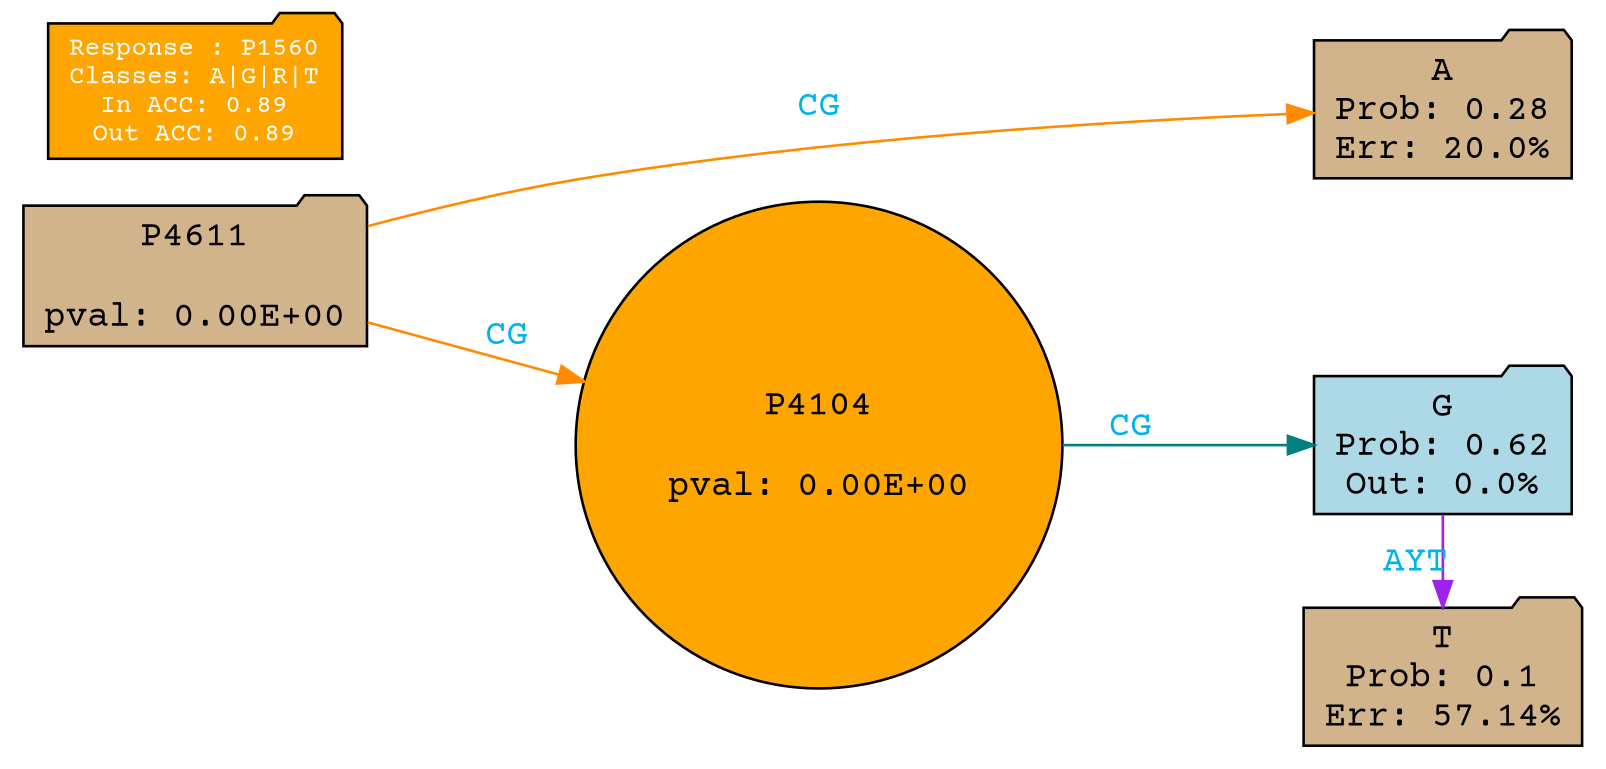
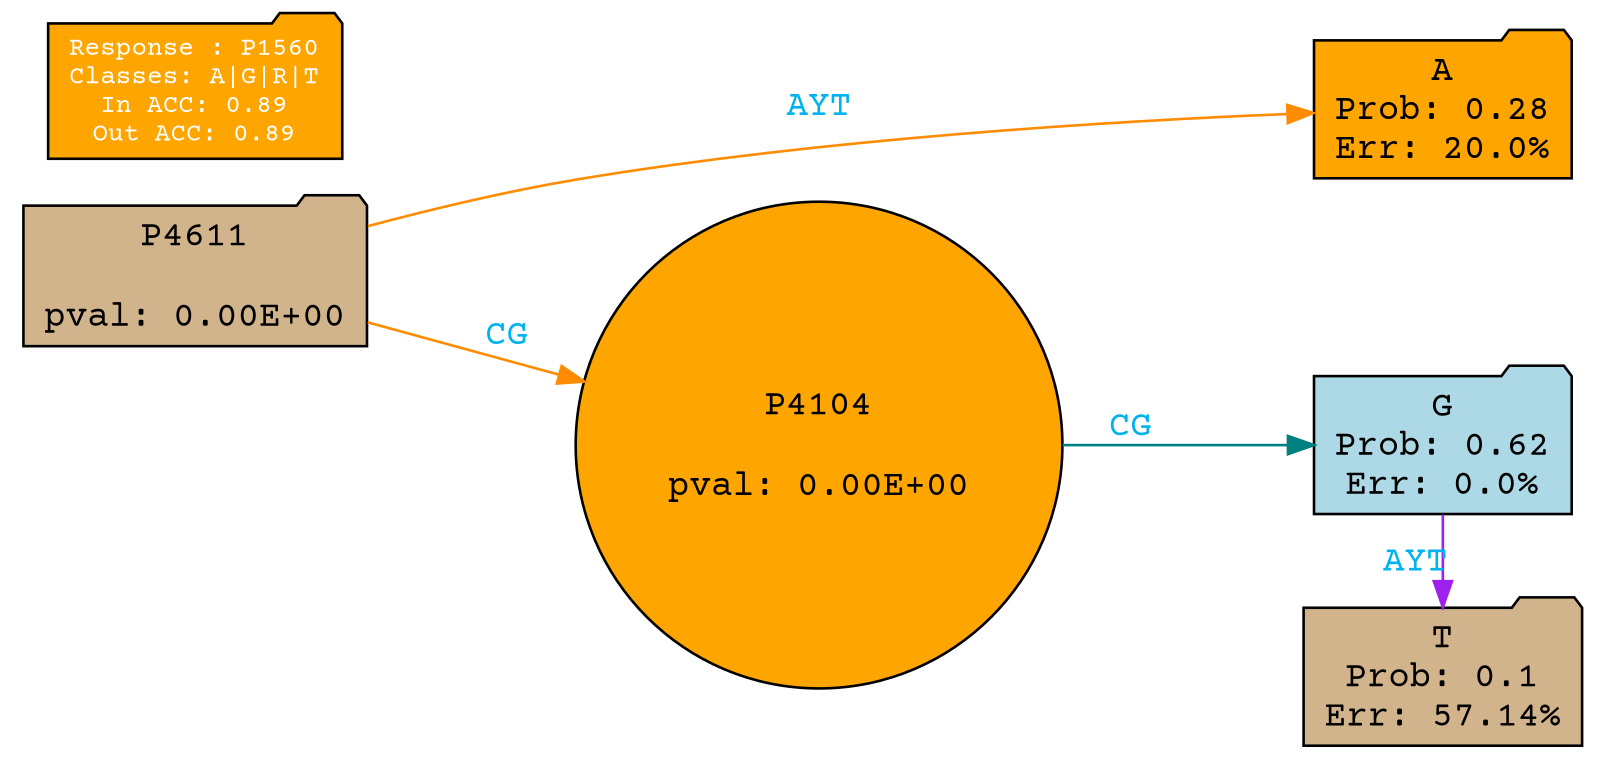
edge "P4611 pval: 0.00E+00" -> "A Prob: 0.28 Err: 20.0%": label "CG" -> "AYT"
node "A Prob: 0.28 Err: 20.0%": fillcolor tan -> orange
node "G Prob: 0.62 Out: 0.0%": label "G Prob: 0.62 Out: 0.0%" -> "G Prob: 0.62 Err: 0.0%"
